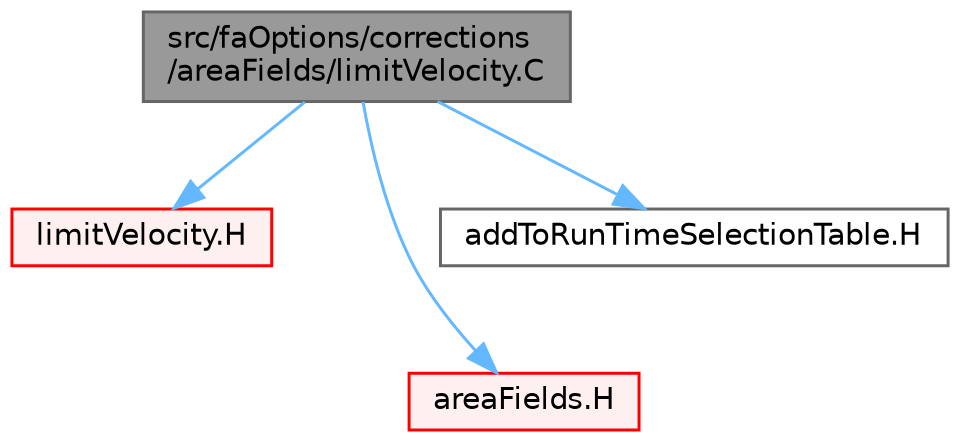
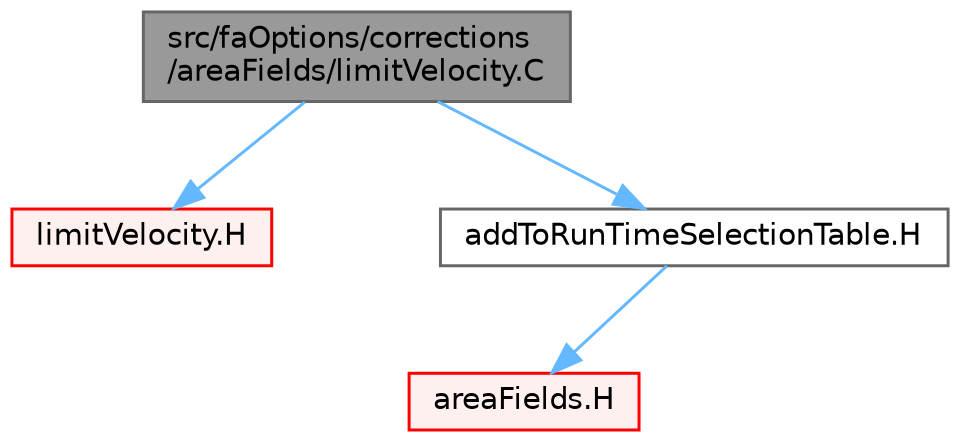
edge "src/faOptions/corrections /areaFields/limitVelocity.C" -> "areaFields.H": now "addToRunTimeSelectionTable.H" -> "areaFields.H"
